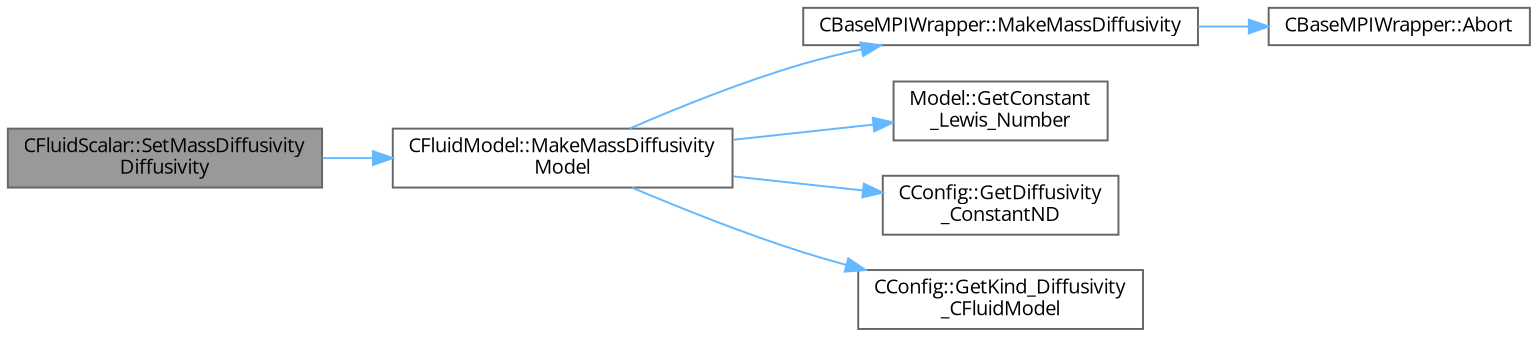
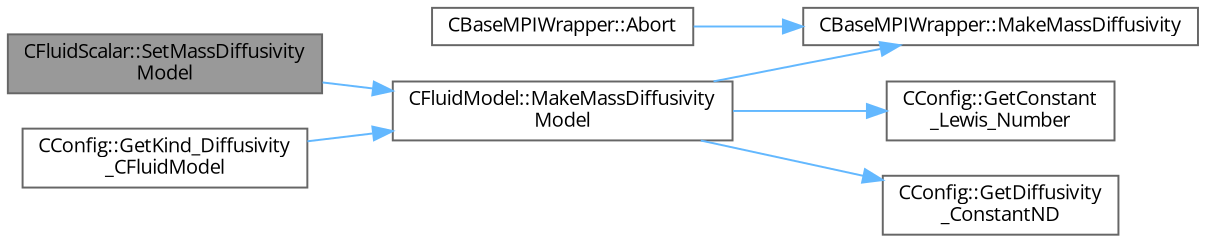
edge "CBaseMPIWrapper::MakeMassDiffusivity" -> "CBaseMPIWrapper::Abort": reversed
node "Model::GetConstant _Lewis_Number": label "Model::GetConstant _Lewis_Number" -> "CConfig::GetConstant _Lewis_Number"
node "CFluidScalar::SetMassDiffusivity Diffusivity": label "CFluidScalar::SetMassDiffusivity Diffusivity" -> "CFluidScalar::SetMassDiffusivity Model"
edge "CFluidModel::MakeMassDiffusivity Model" -> "CConfig::GetKind_Diffusivity _CFluidModel": reversed
